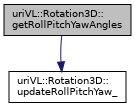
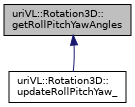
edge "uriVL::Rotation3D:: getRollPitchYawAngles" -> "uriVL::Rotation3D:: updateRollPitchYaw_": reversed
